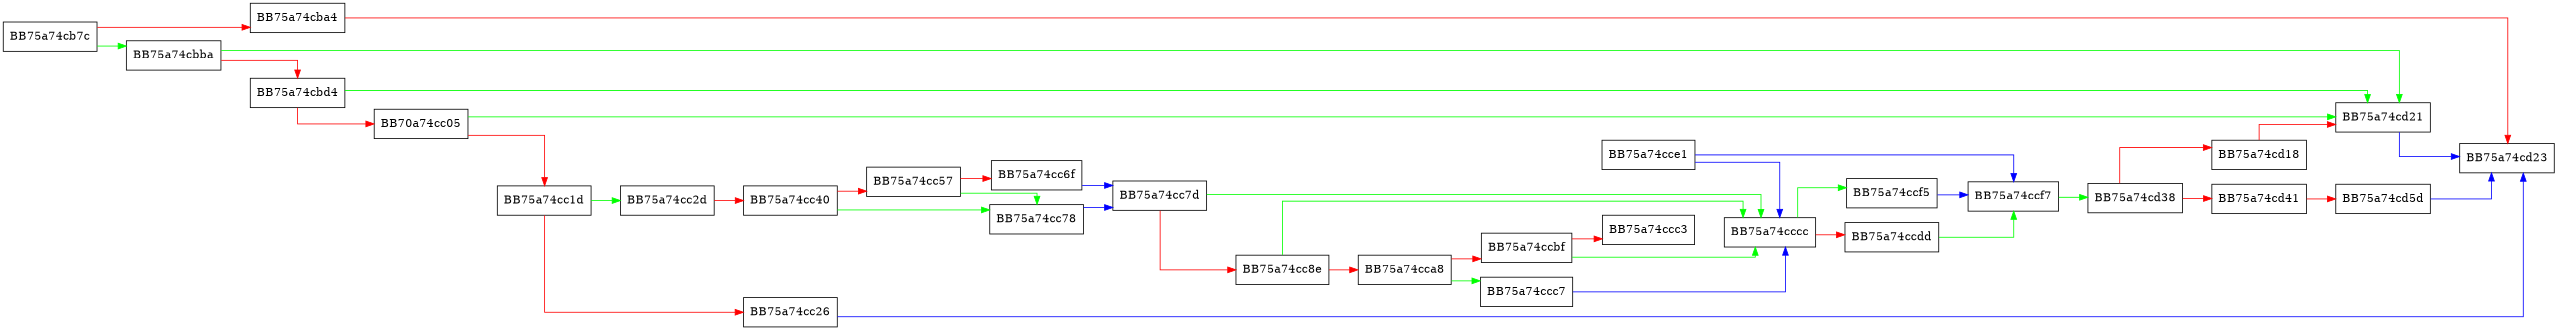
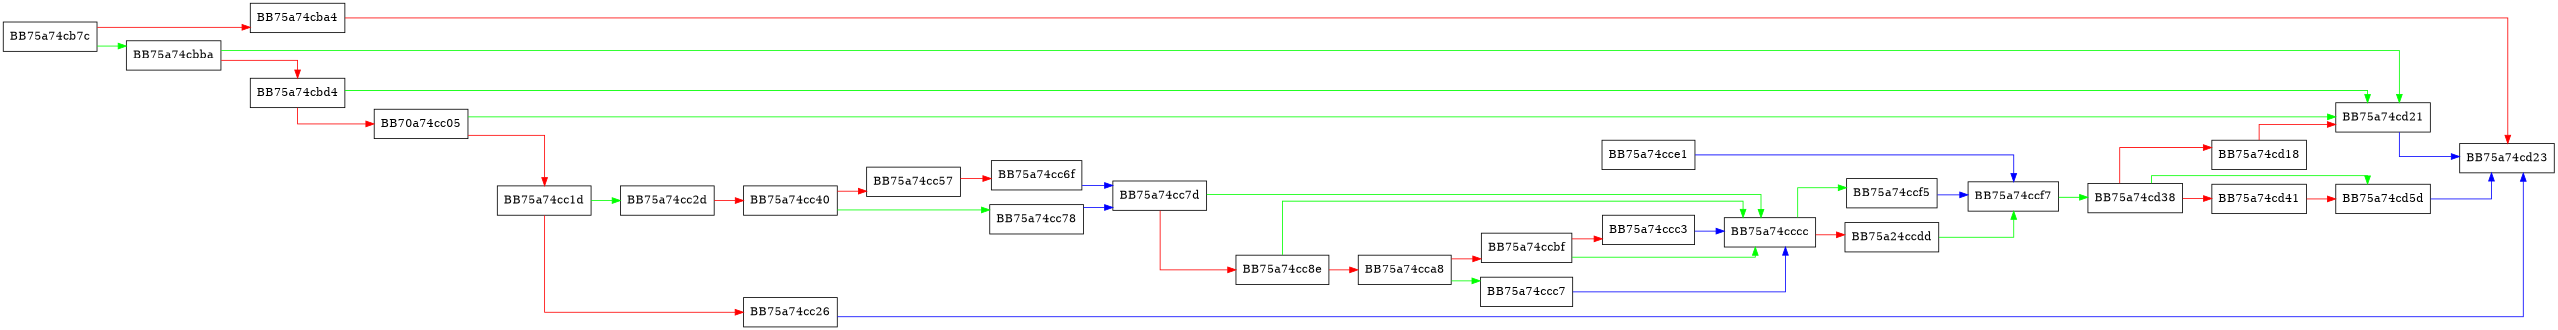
edge "BB75a74cce1" -> "BB75a74cccc": now "BB75a74ccc3" -> "BB75a74cccc"
edge "BB75a74cd38" -> "BB75a74cd5d": added
edge "BB75a74cc57" -> "BB75a74cc78": removed
node "BB75a74ccdd": label "BB75a74ccdd" -> "BB75a24ccdd"
